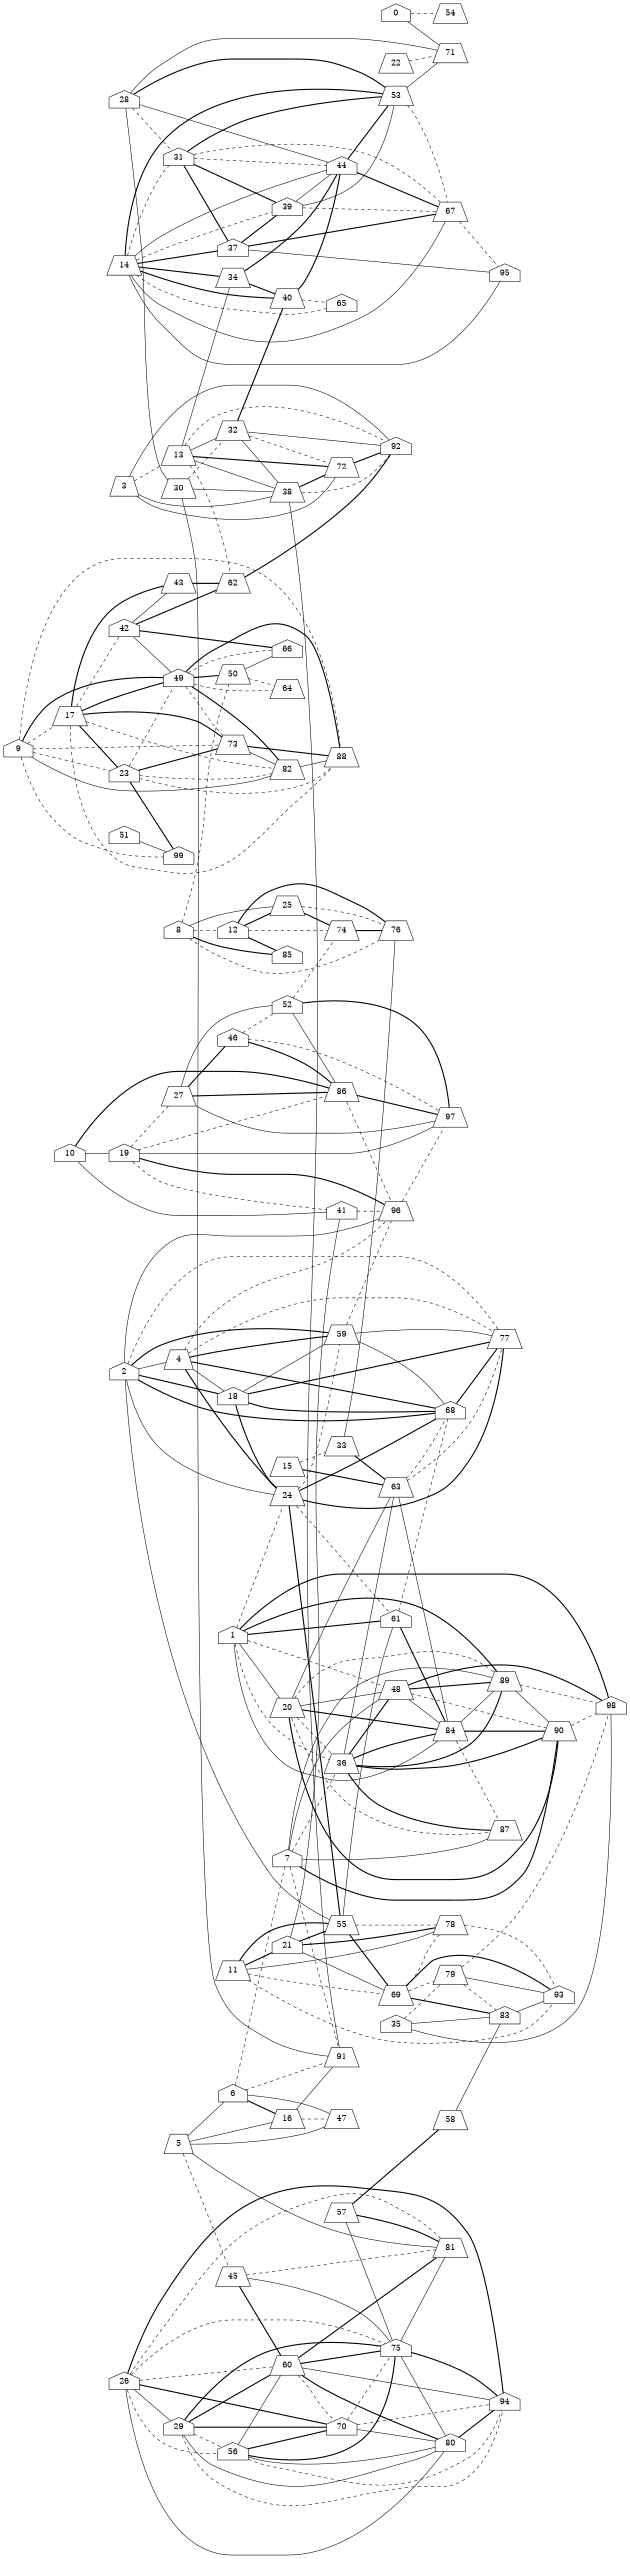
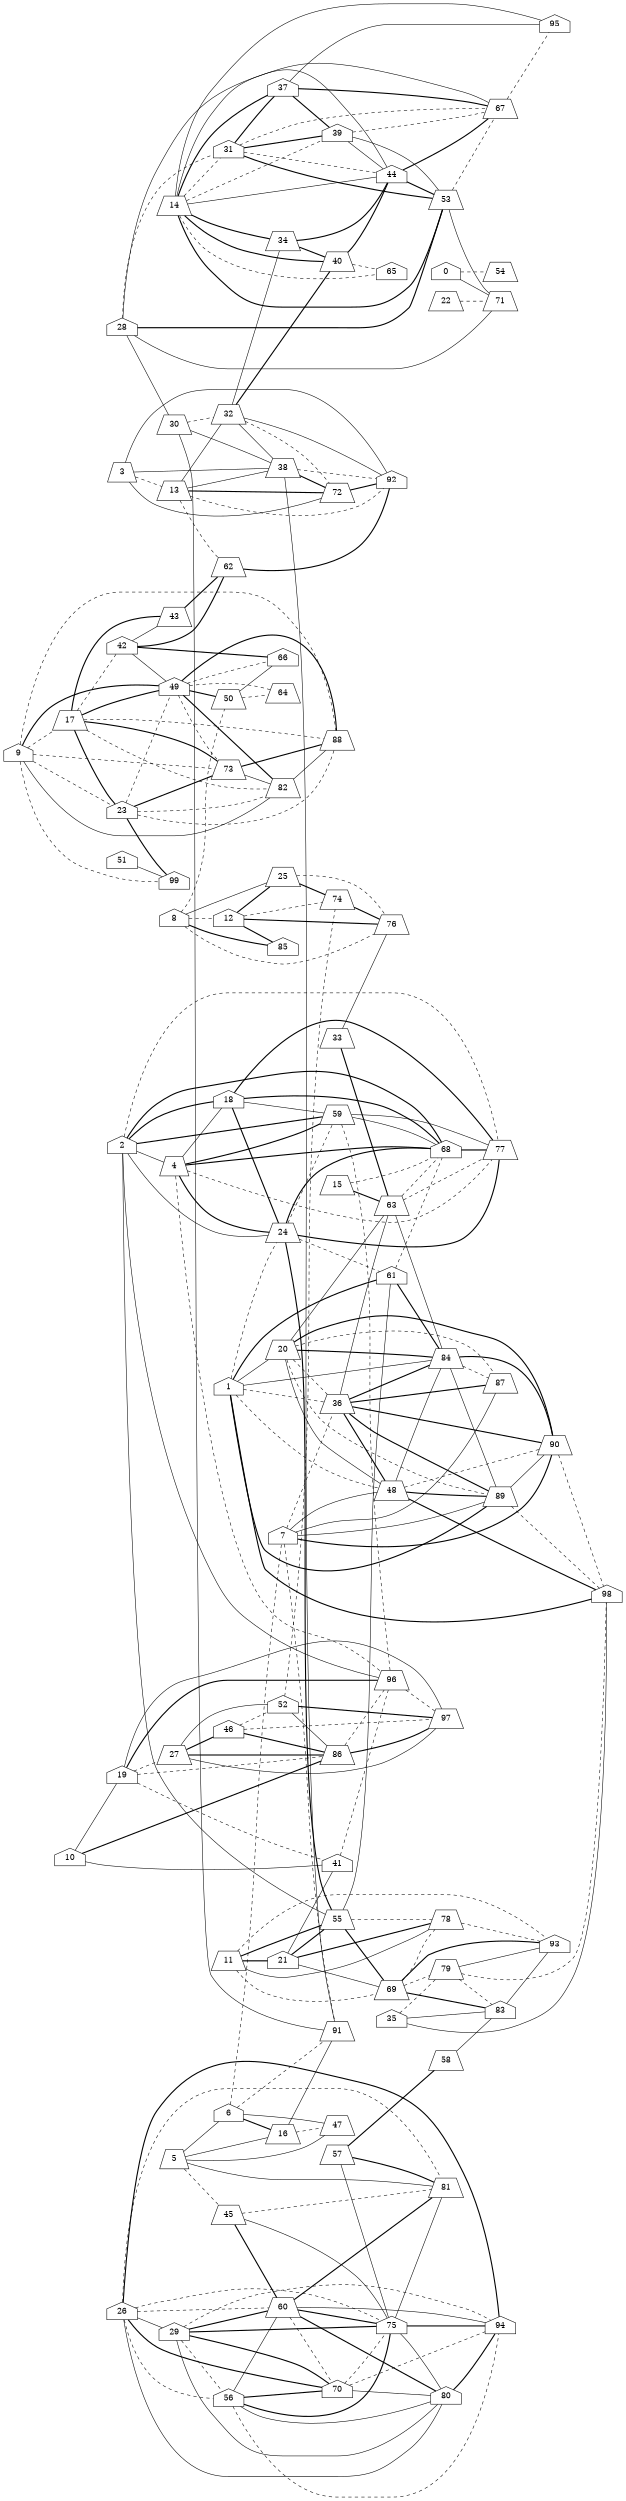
edge "34" -- "13": now "34" -- "32"
edge "33" -- "15": now "68" -- "15"
